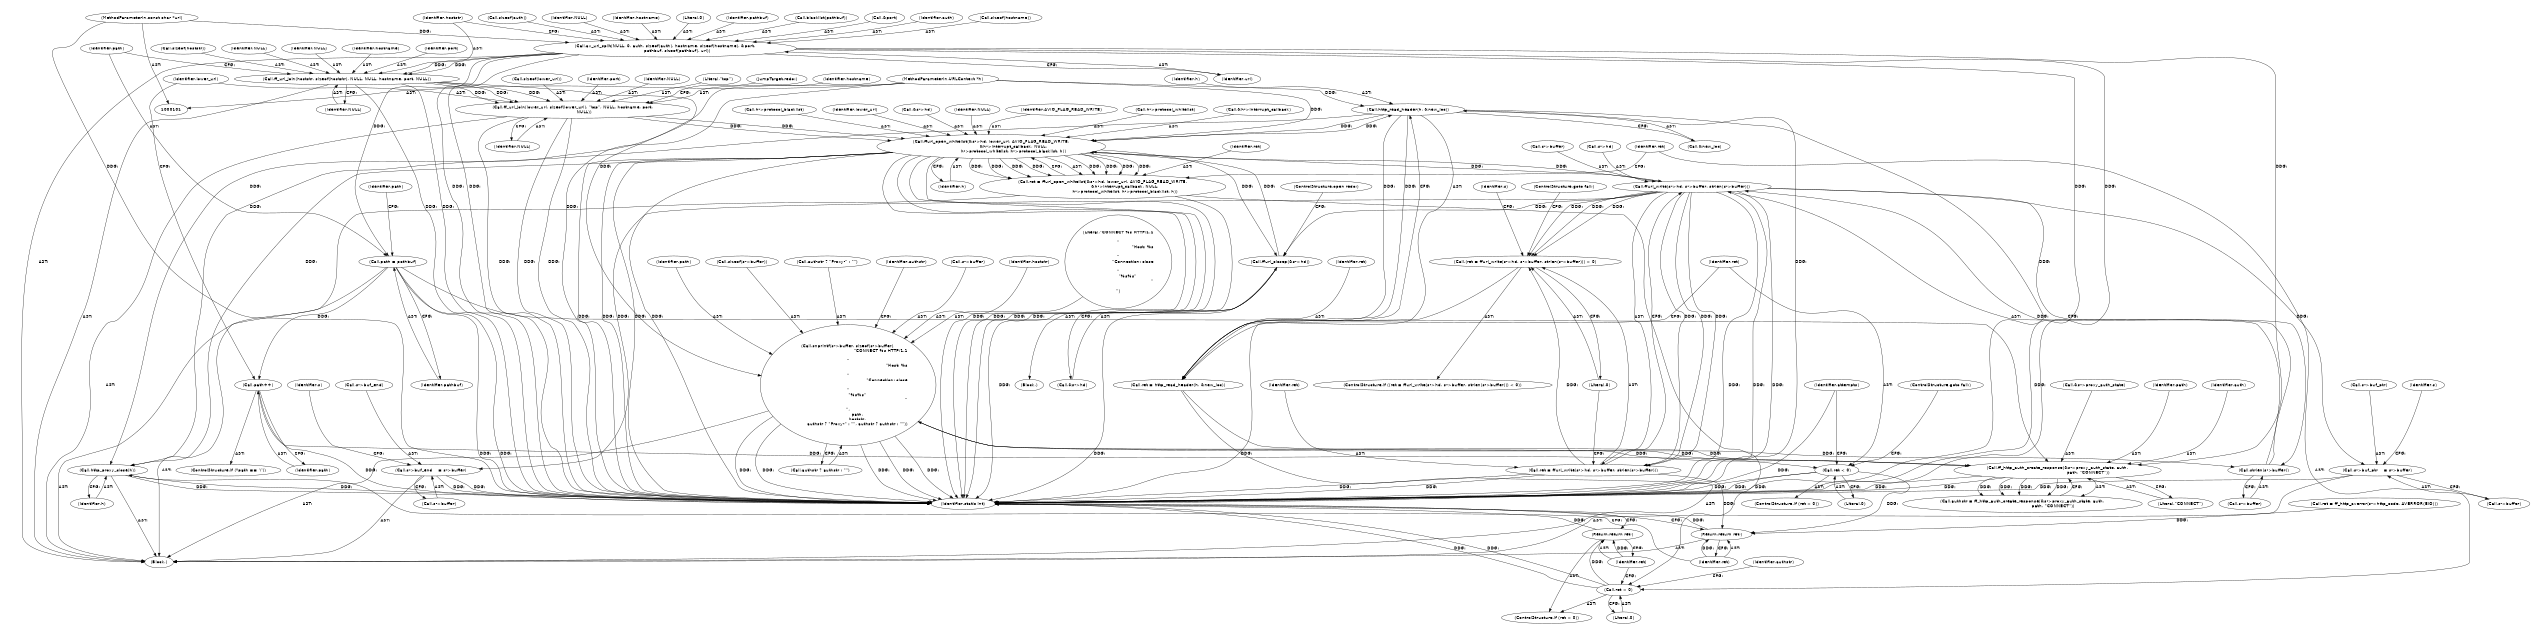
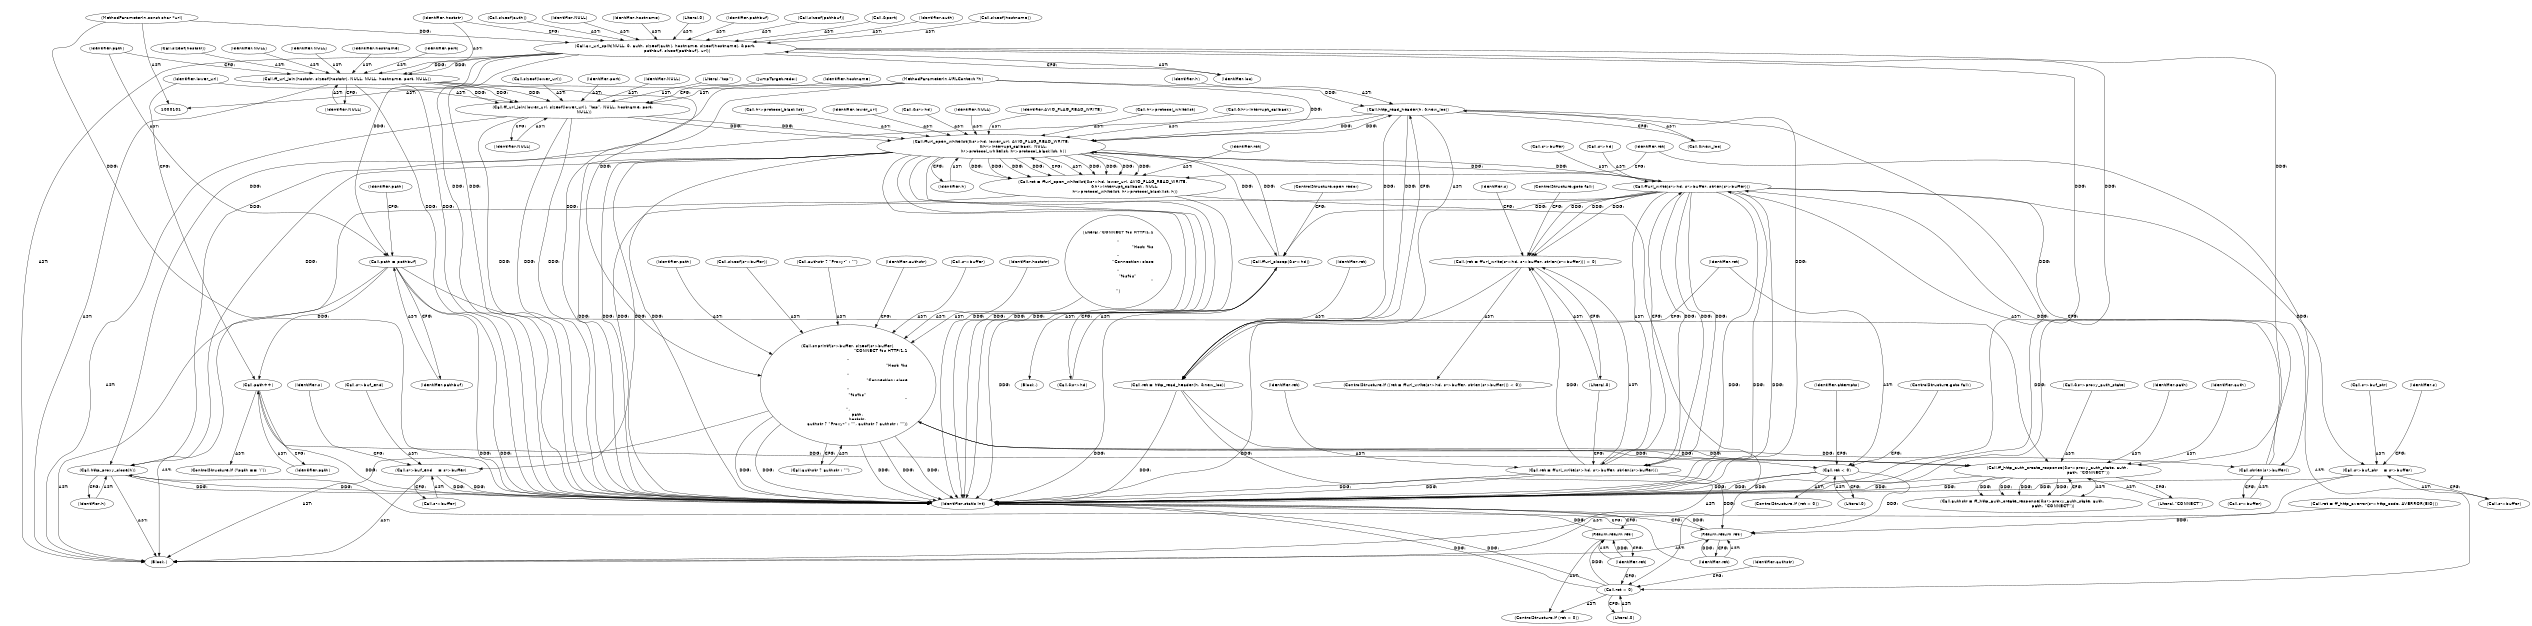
node "(Call,blacklist(pathbuf))": label "(Call,blacklist(pathbuf))" -> "(Call,sizeof(pathbuf))"
node "(Identifier,uri)": label "(Identifier,uri)" -> "(Identifier,loc)"
edge "(Identifier,attempts)" -> "(Identifier,static int)": now "(Call,ret = http_read_header(h, &new_loc))" -> "(Identifier,static int)"
